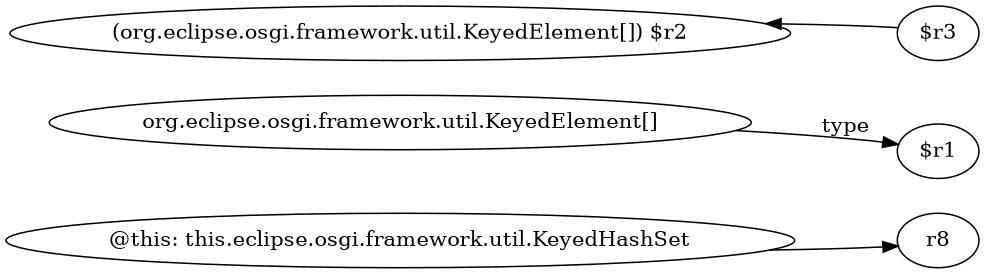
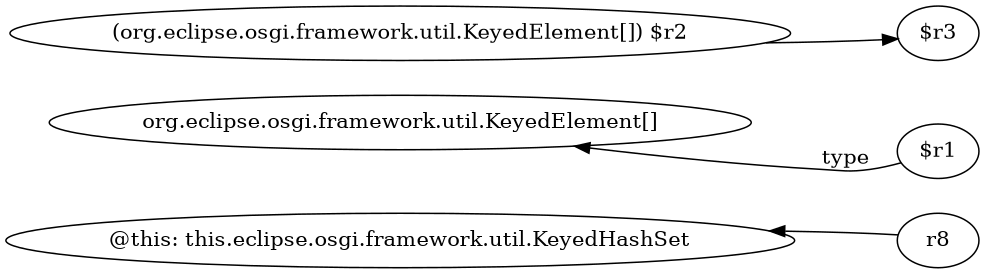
edge "$r3" -> "(org.eclipse.osgi.framework.util.KeyedElement[]) $r2": reversed
edge "org.eclipse.osgi.framework.util.KeyedElement[]" -> "$r1": reversed
edge "@this: this.eclipse.osgi.framework.util.KeyedHashSet" -> "r8": reversed
